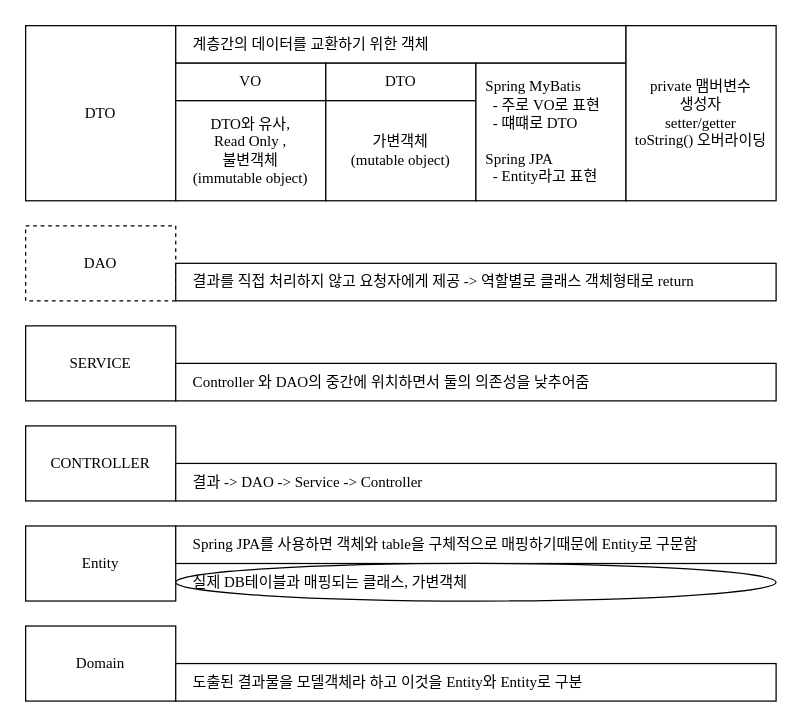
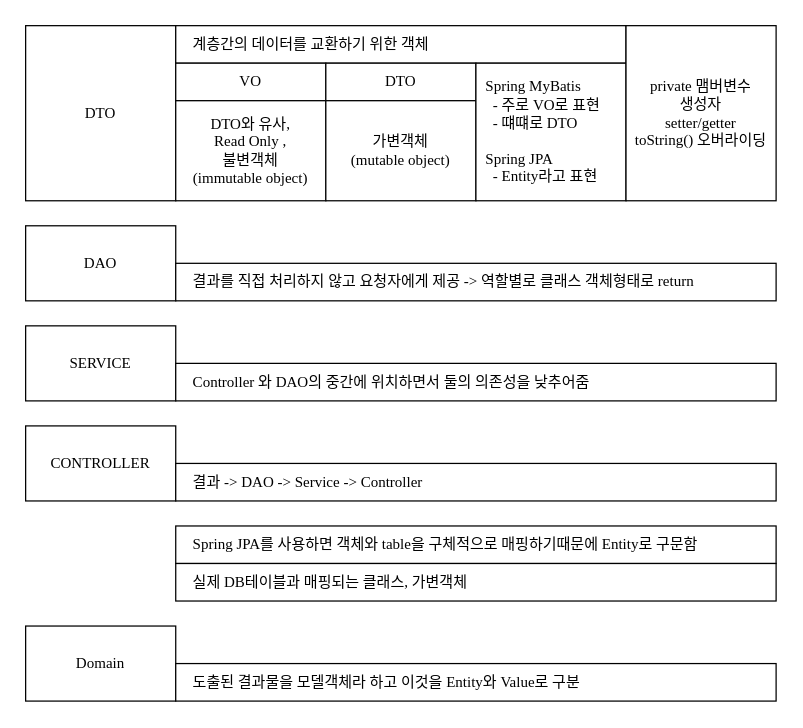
node "DAO": style dashed -> solid
node "Entity": removed
node "실제 DB테이블과 매핑되는 클래스, 가변객체": shape ellipse -> rectangle
node "도출된 결과물을 모델객체라 하고 이것을 Entity와 Entity로 구분": label "도출된 결과물을 모델객체라 하고 이것을 Entity와 Entity로 구분" -> "도출된 결과물을 모델객체라 하고 이것을 Entity와 Value로 구분"
